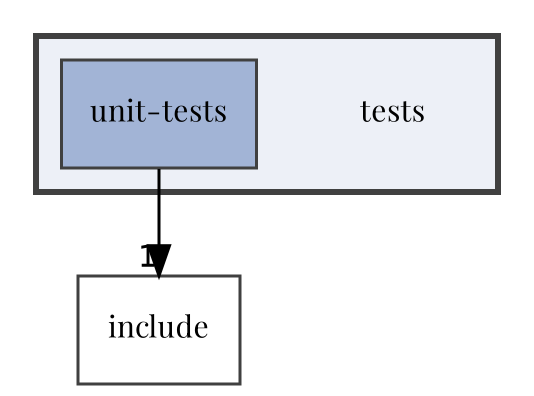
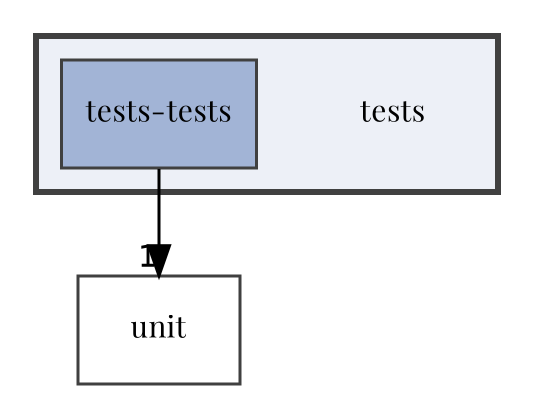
node "unit-tests": label "unit-tests" -> "tests-tests"
node "include": label "include" -> "unit"
